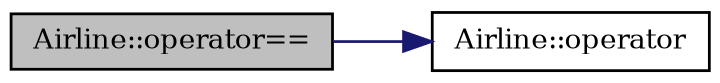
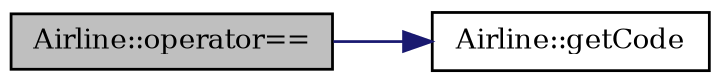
node "Airline::operator": label "Airline::operator" -> "Airline::getCode"
